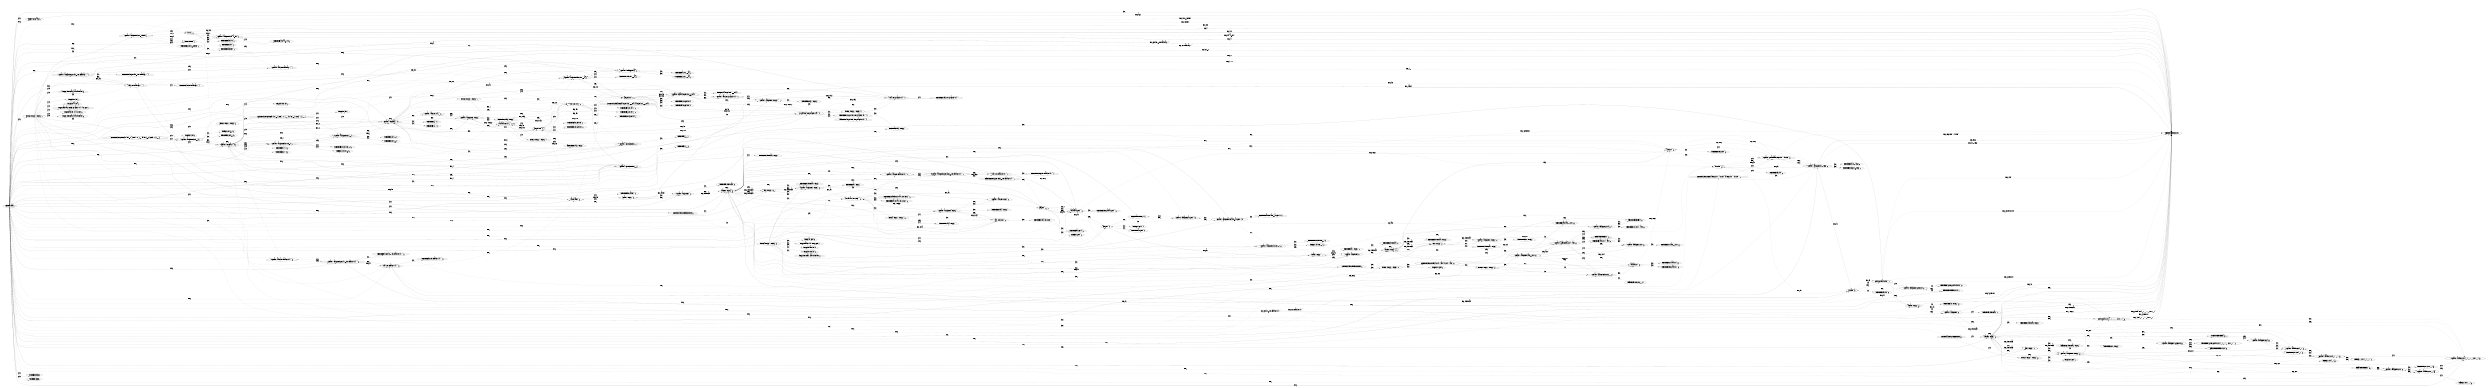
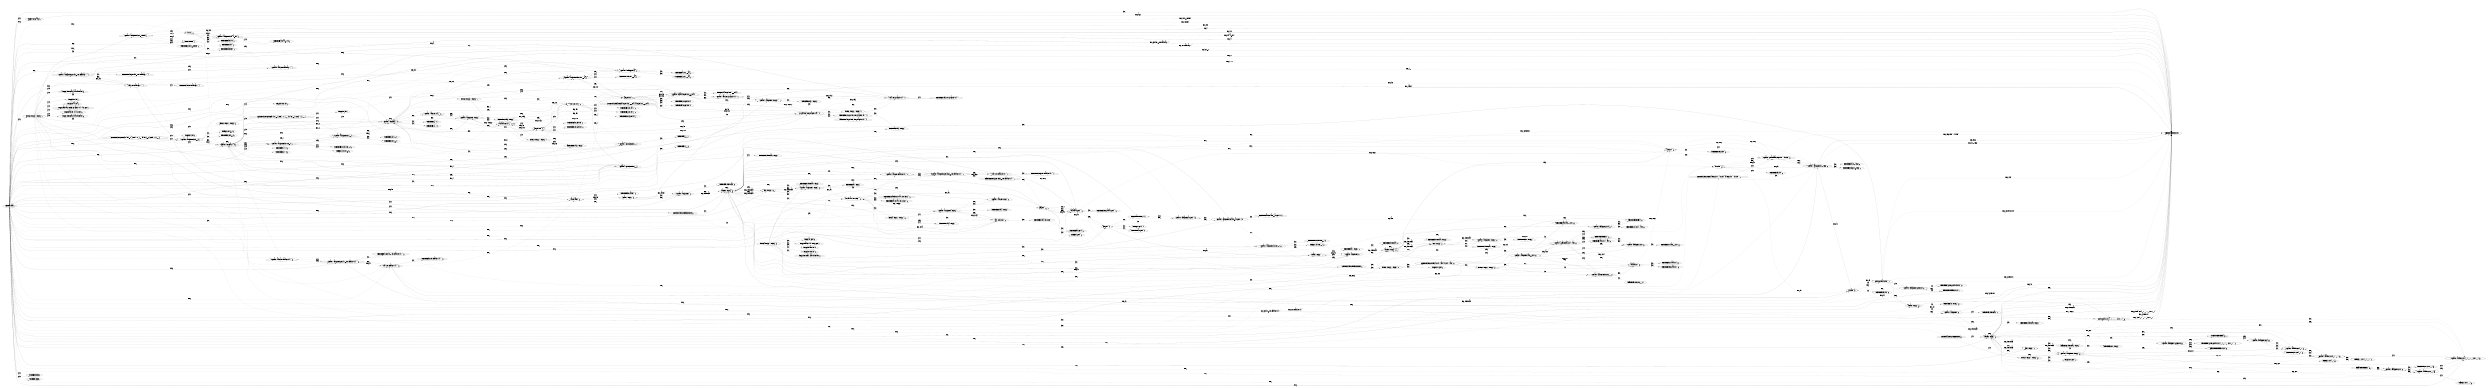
edge "(<operator>.lessThan,j < n)" -> "(<operator>.assignmentPlus,sum += a[j])": label "DDG: arr" -> "CDG: "
edge "(<operator>.assignment,int lastr = arr.get(0).r)" -> "(<operator>.greaterThan,curr.l > lastr)": now "(<operator>.assignment,int lastr = arr.get(0).r)" -> "(IDENTIFIER,lastr,lastr = curr.r)"
